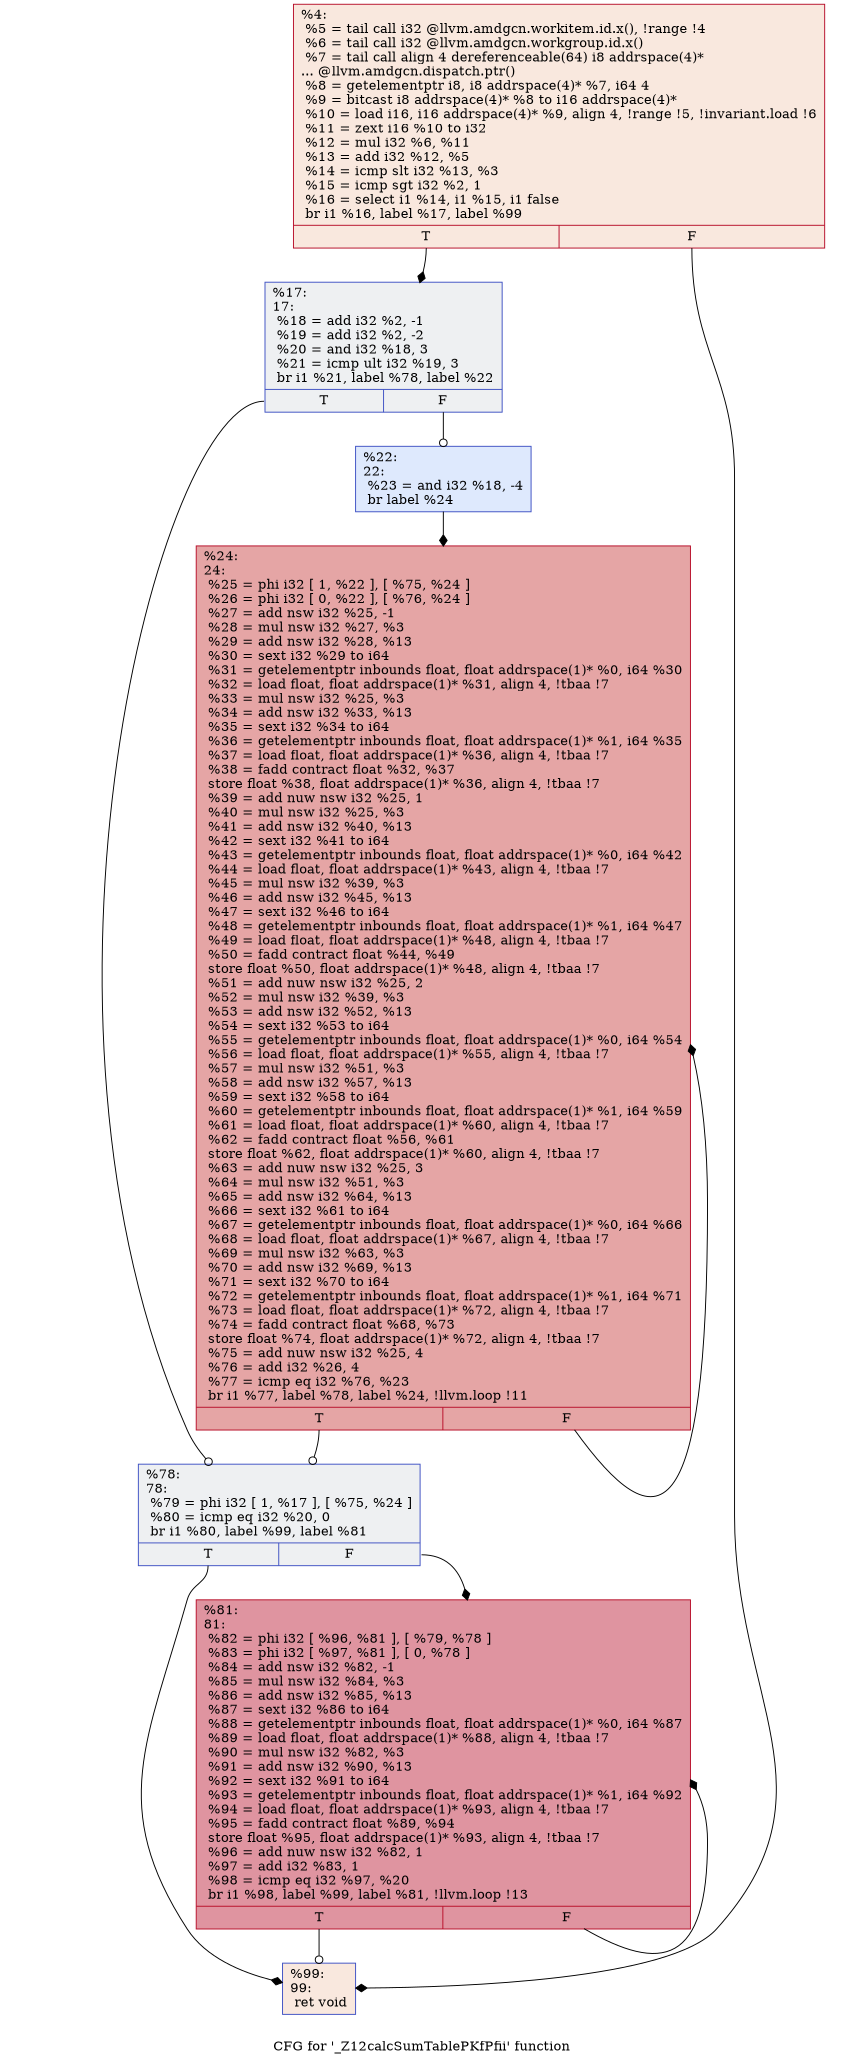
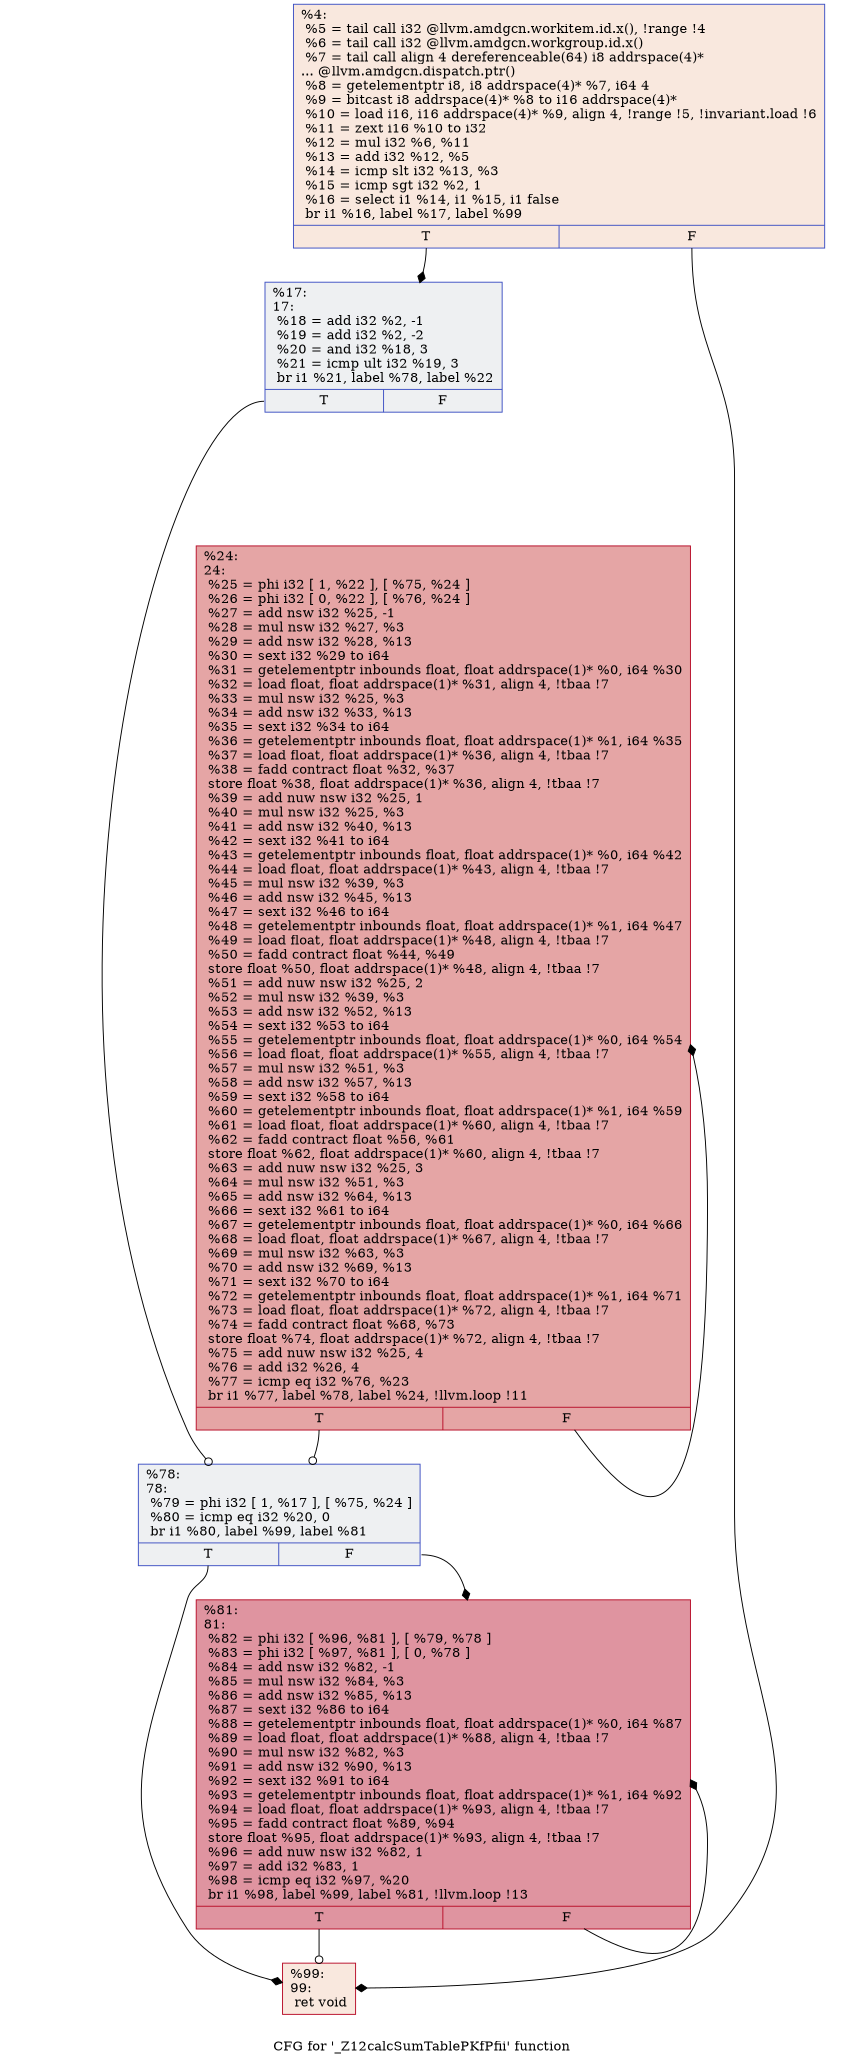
node "%4:": color #b70d28ff -> #3d50c3ff
node "%22:": removed
node "%99:": color #3d50c3ff -> #b70d28ff
